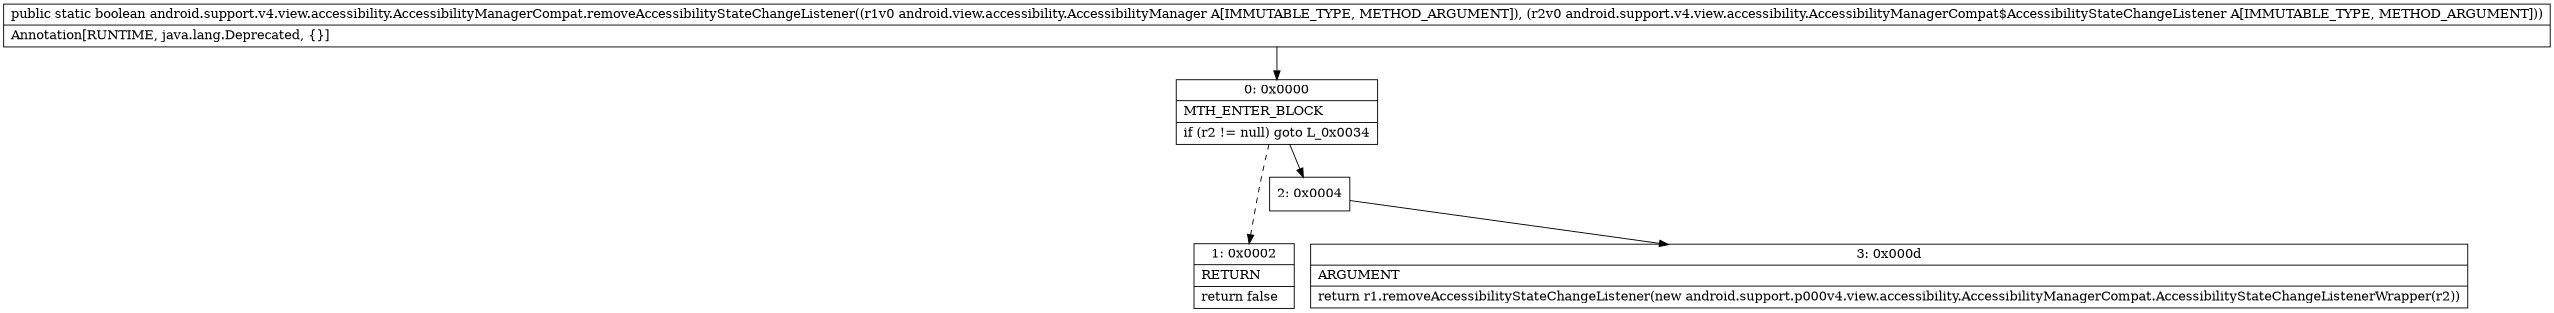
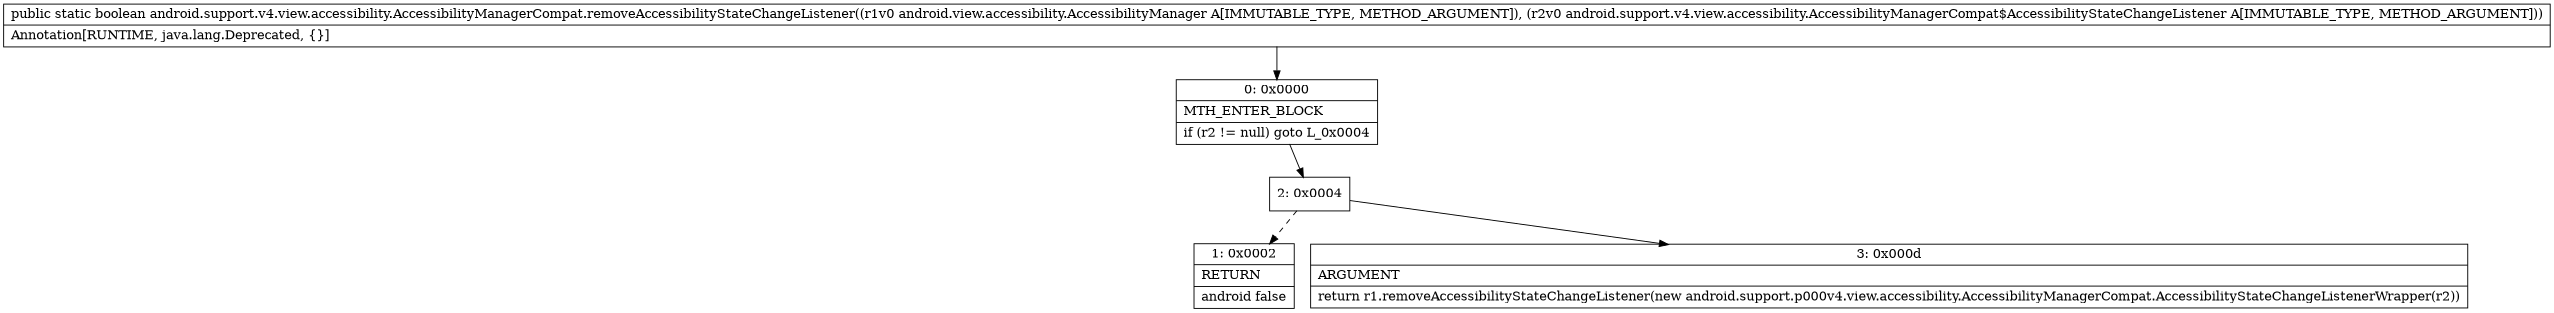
node "0: 0x0000": text "if (r2 != null) goto L_0x0034" -> "if (r2 != null) goto L_0x0004"
edge "0: 0x0000" -> "1: 0x0002": now "2: 0x0004" -> "1: 0x0002"
node "1: 0x0002": text "return false" -> "android false"
